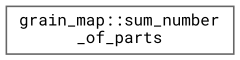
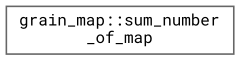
node "grain_map::sum_number _of_parts": label "grain_map::sum_number _of_parts" -> "grain_map::sum_number _of_map"
